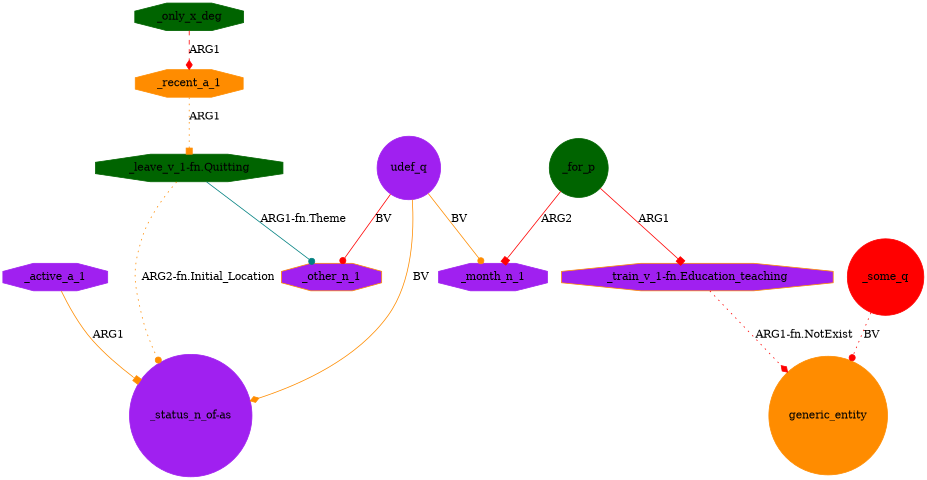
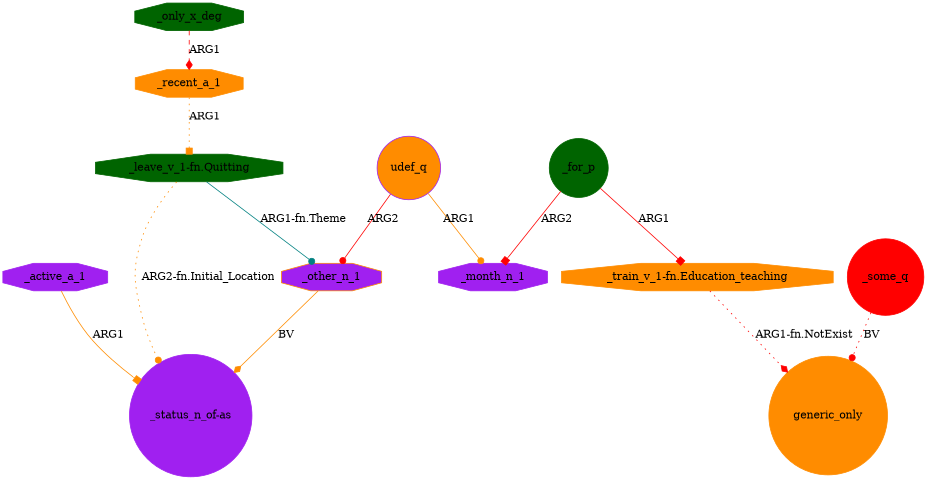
node "udef_q": fillcolor purple -> darkorange
edge "udef_q" -> "_other_n_1": label "BV" -> "ARG2"
edge "udef_q" -> "_month_n_1": label "BV" -> "ARG1"
node "_train_v_1-fn.Education_teaching": fillcolor purple -> darkorange
edge "udef_q" -> "_status_n_of-as": now "_other_n_1" -> "_status_n_of-as"
node "generic_entity": label "generic_entity" -> "generic_only"
